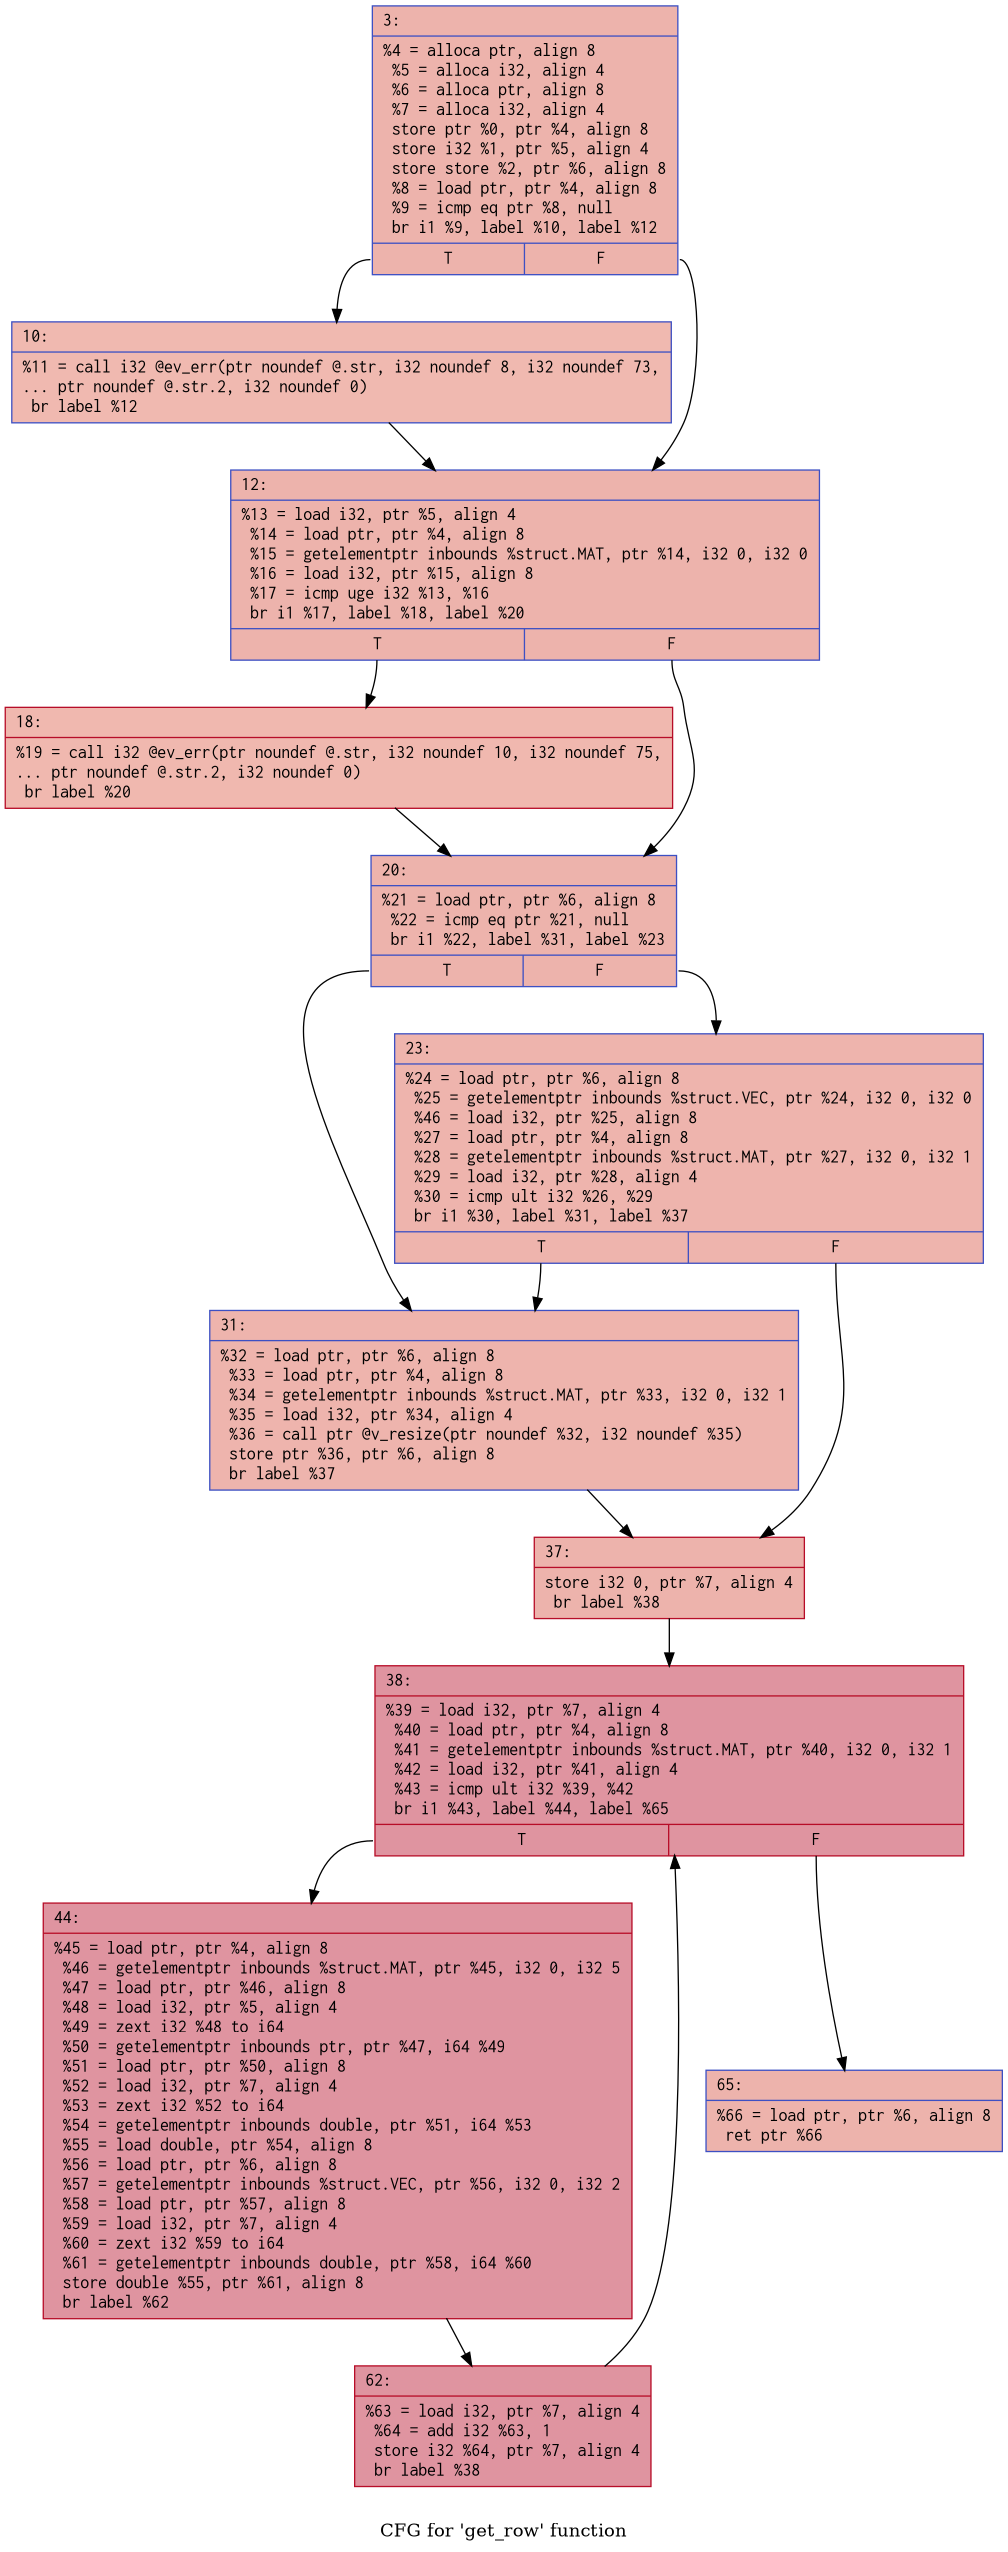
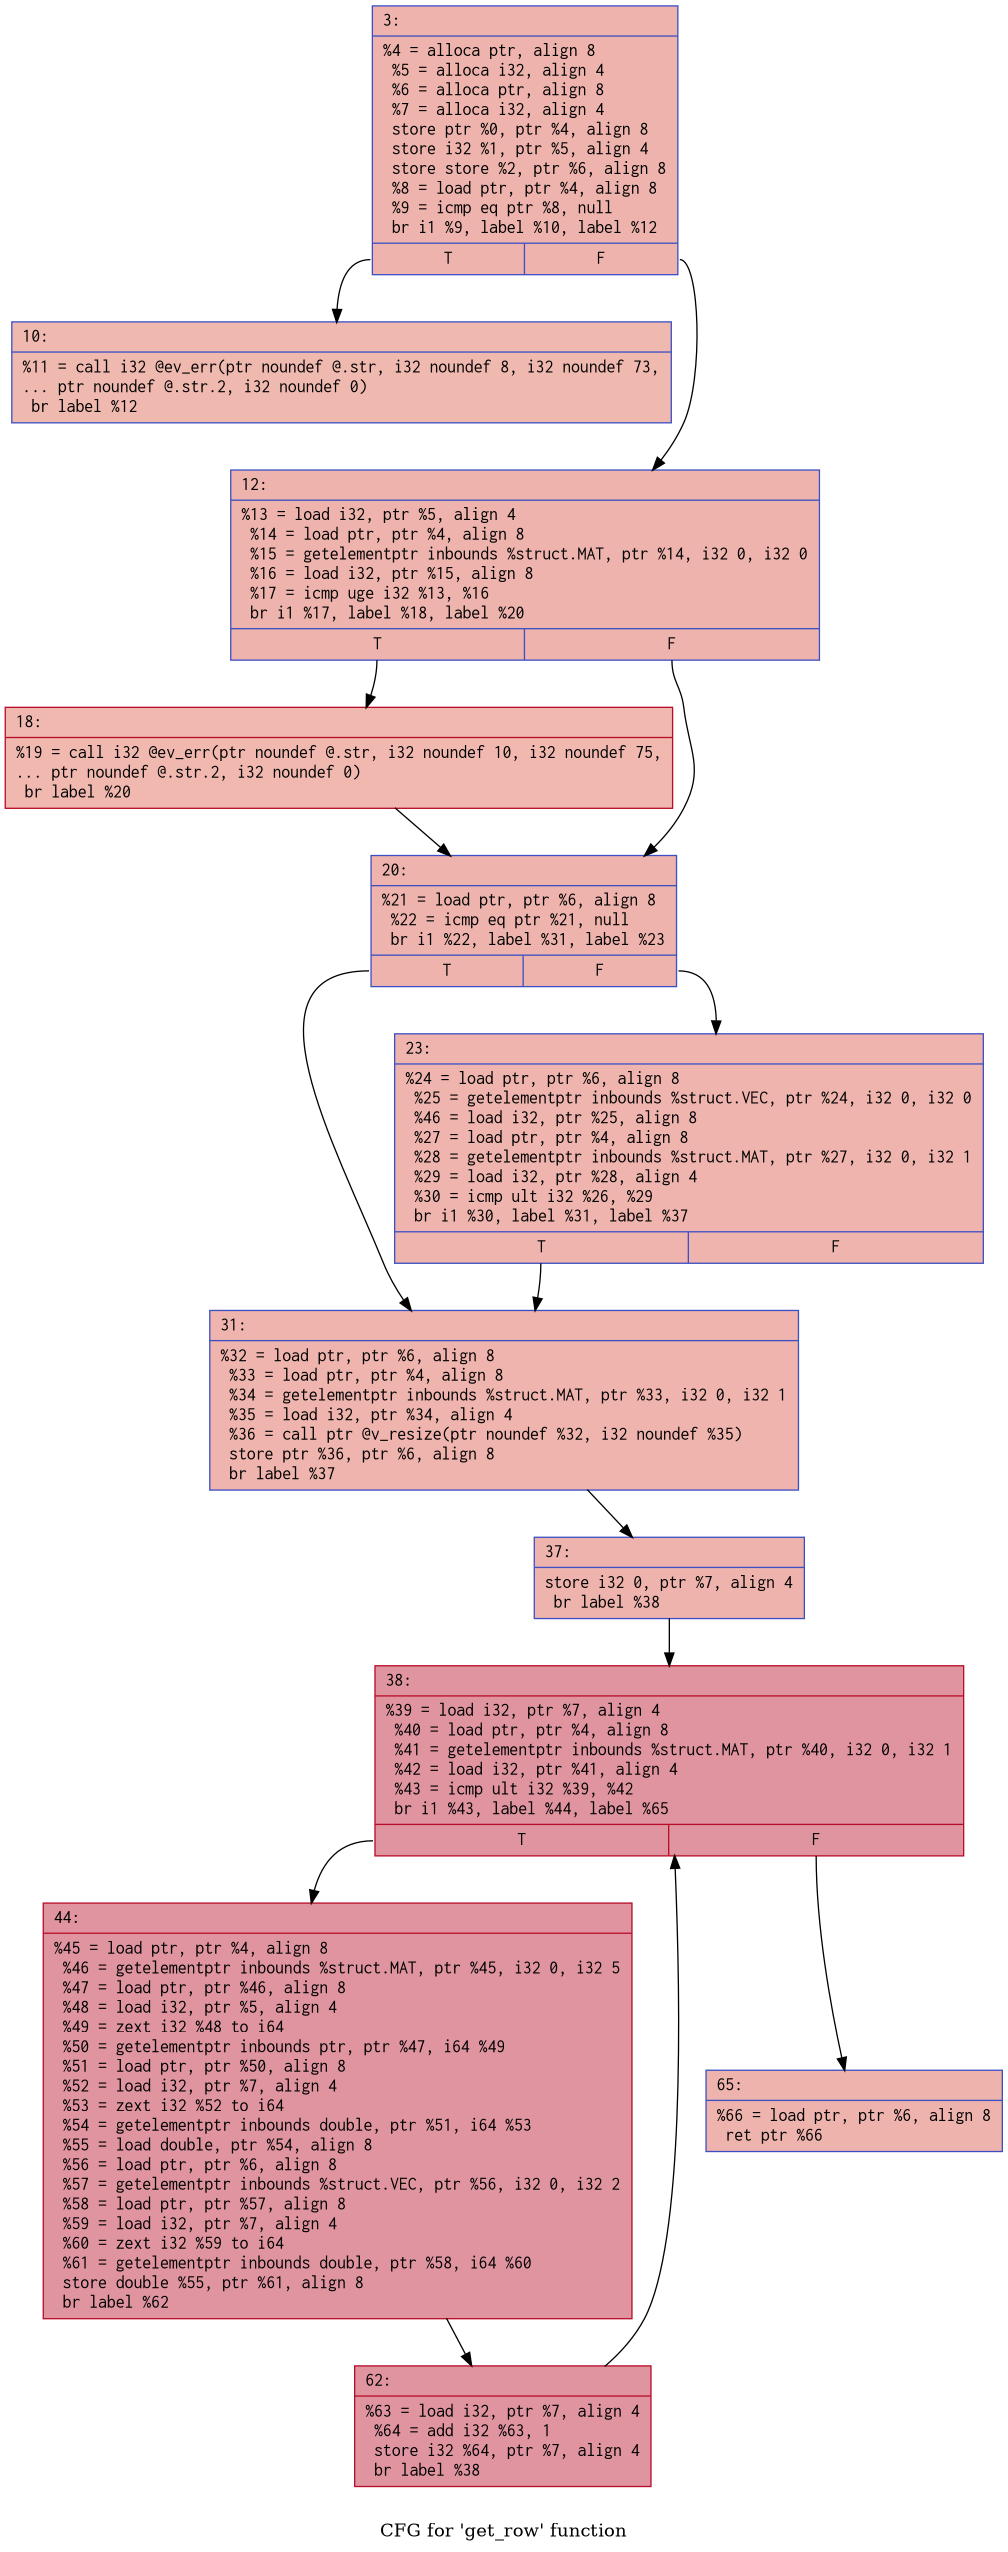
edge "10:" -> "12:": removed
edge "23:" -> "37:": removed
node "37:": color #b70d28ff -> #3d50c3ff
